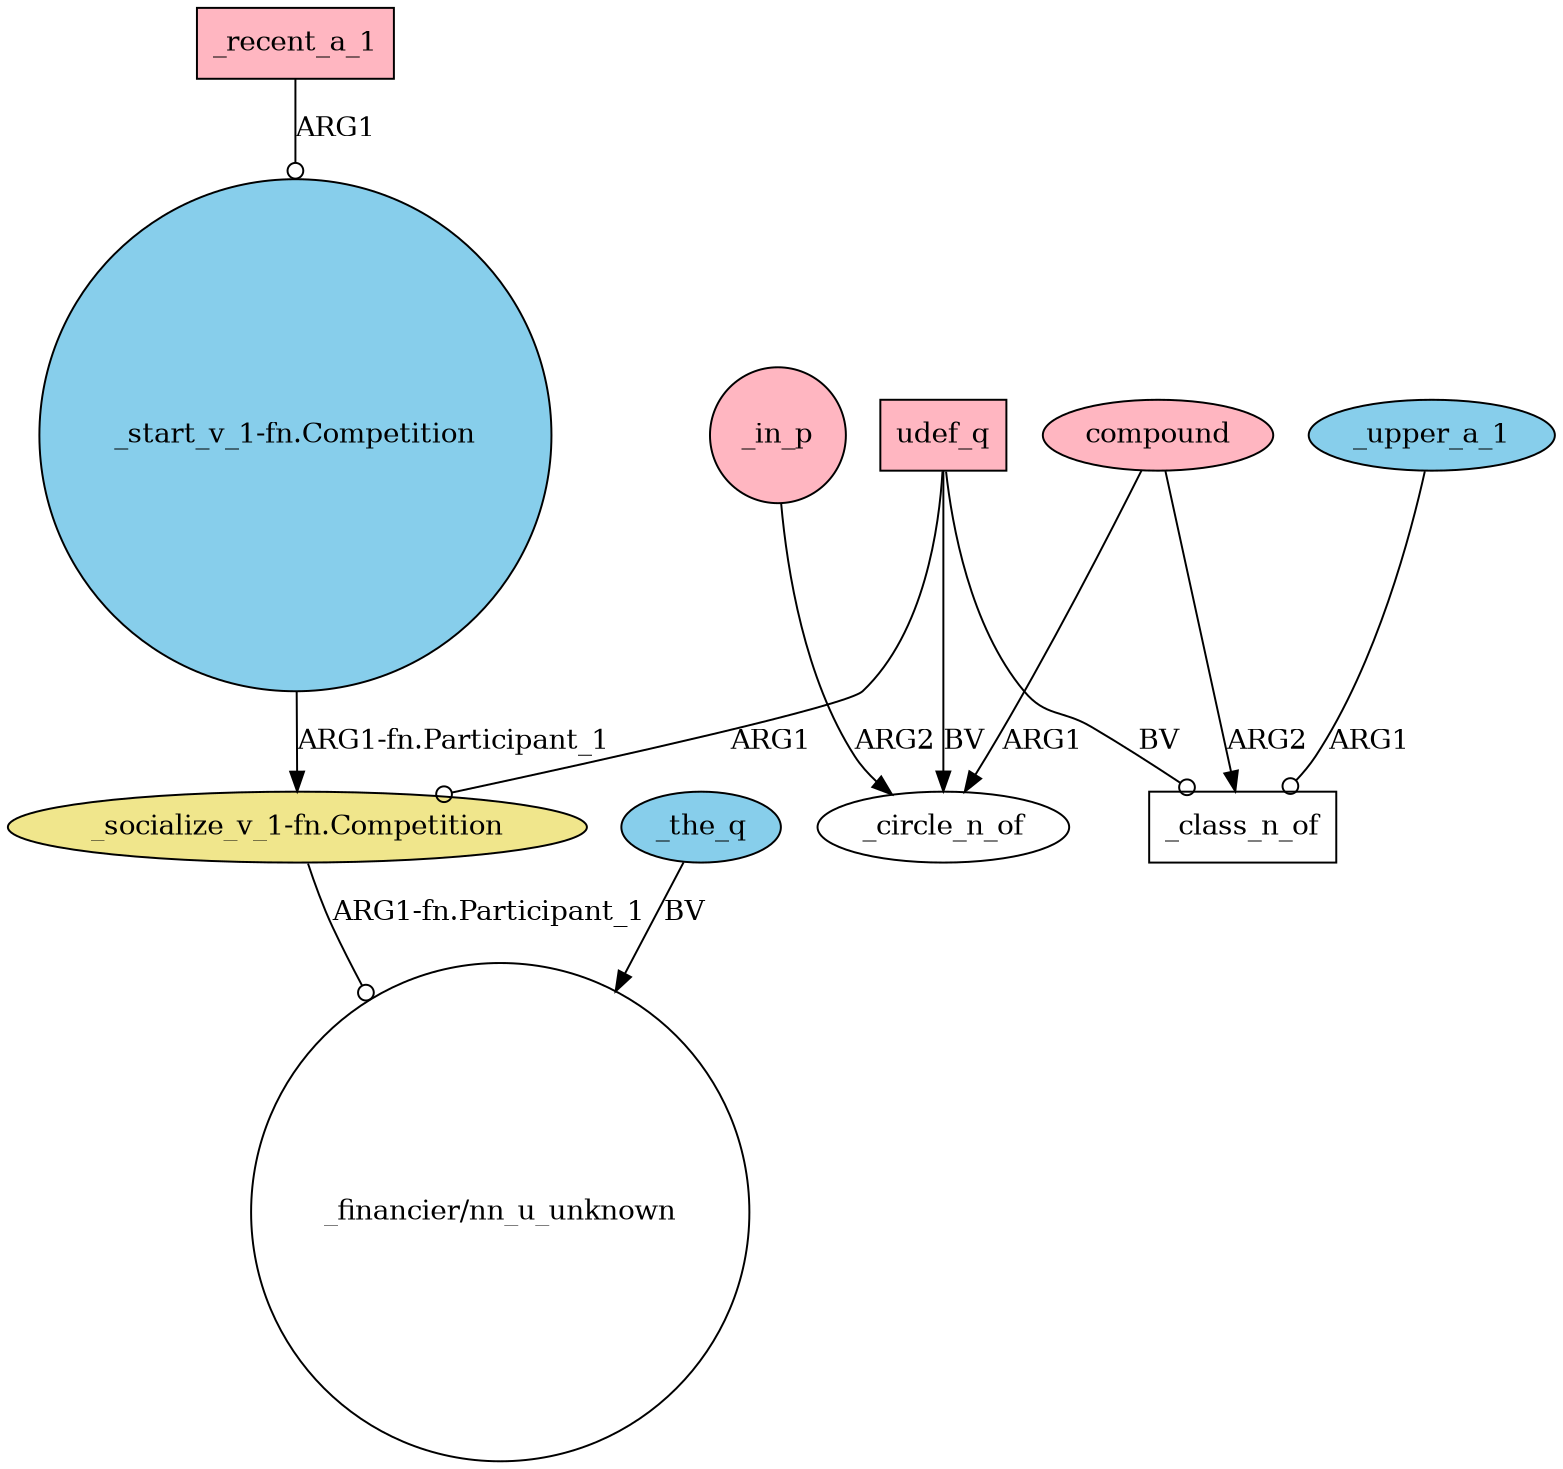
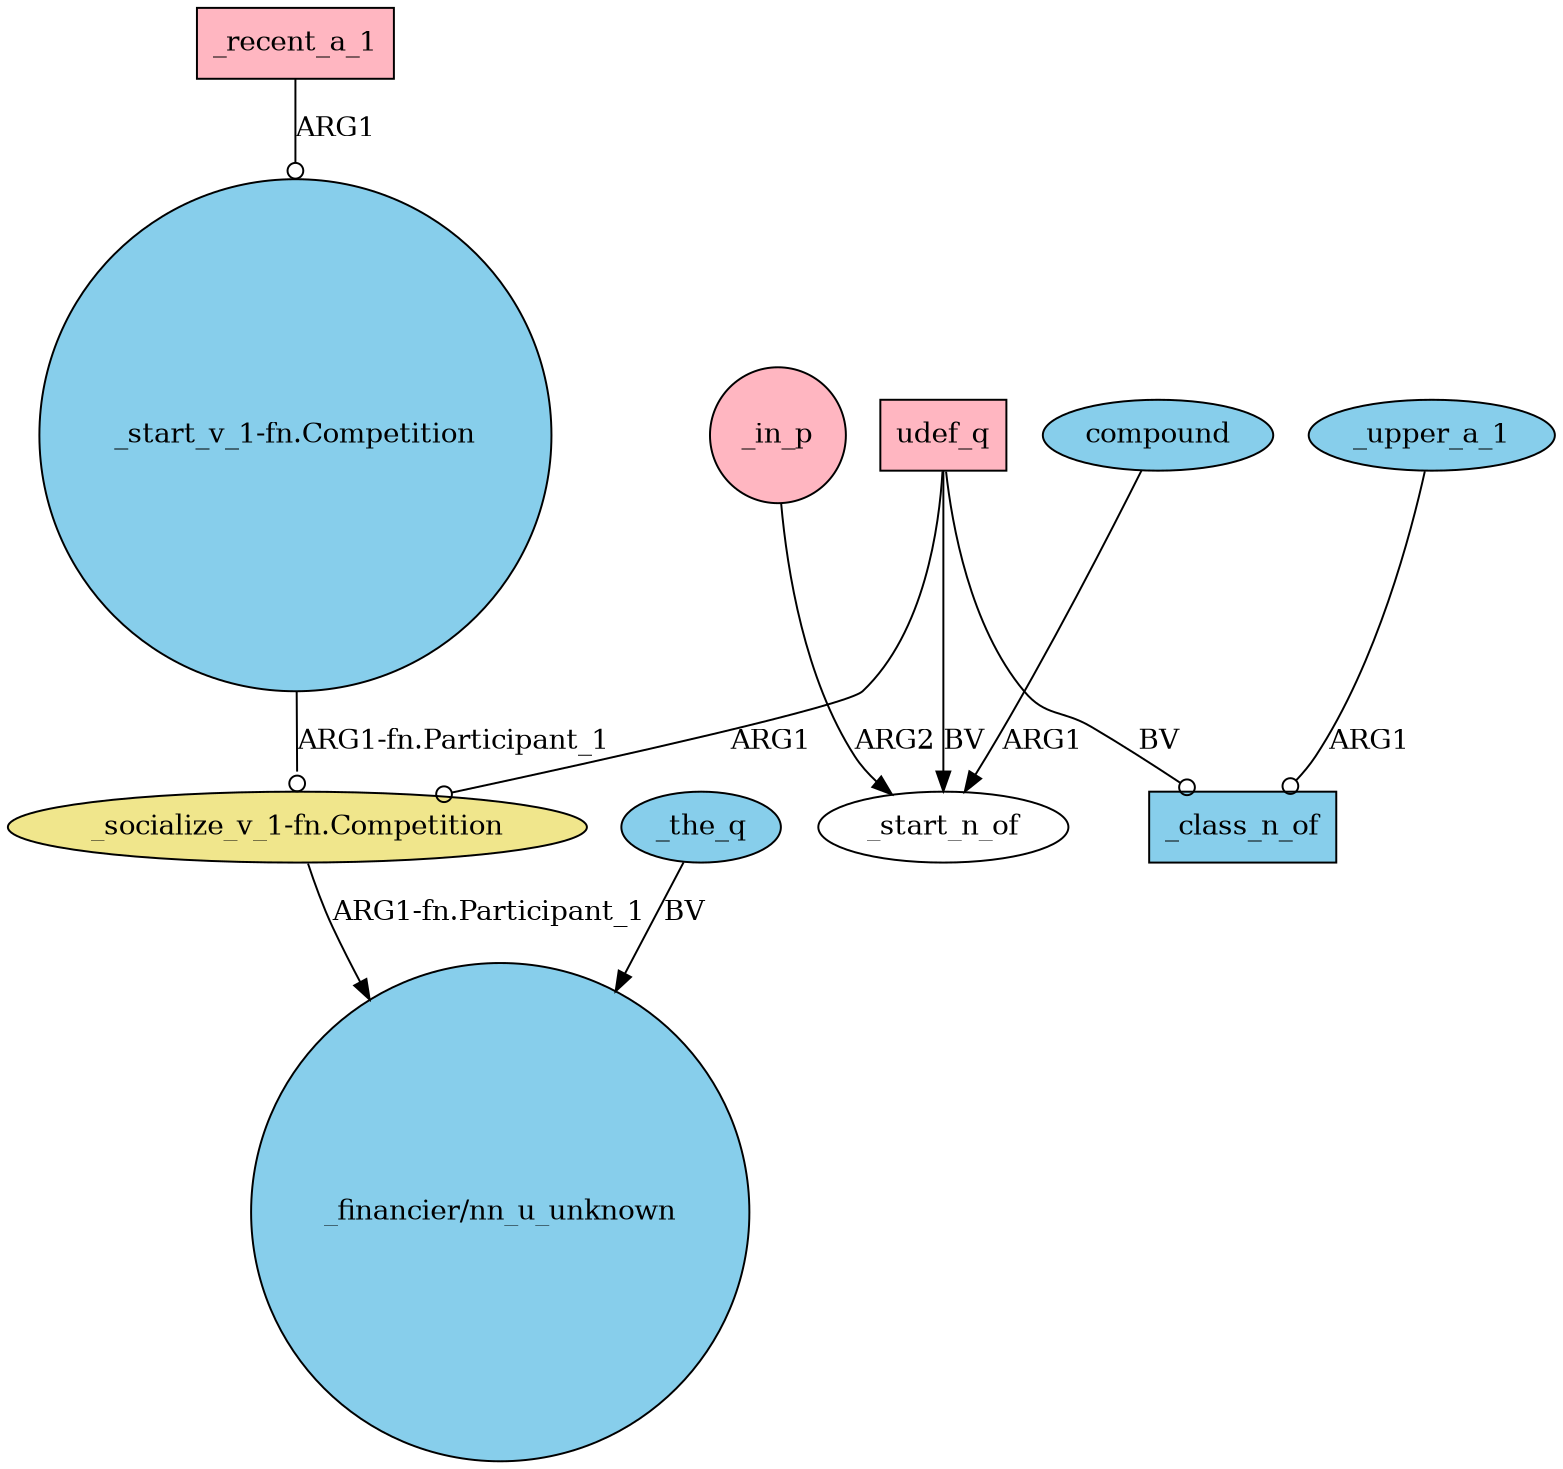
node "compound": fillcolor lightpink -> skyblue
edge "compound" -> "_class_n_of": removed, label "ARG2"
edge "_start_v_1-fn.Competition" -> "_socialize_v_1-fn.Competition": arrowhead normal -> odot
node "_circle_n_of": label "_circle_n_of" -> "_start_n_of"
node "_class_n_of": fillcolor white -> skyblue
edge "_socialize_v_1-fn.Competition" -> "_financier/nn_u_unknown": arrowhead odot -> normal
node "_financier/nn_u_unknown": fillcolor white -> skyblue
